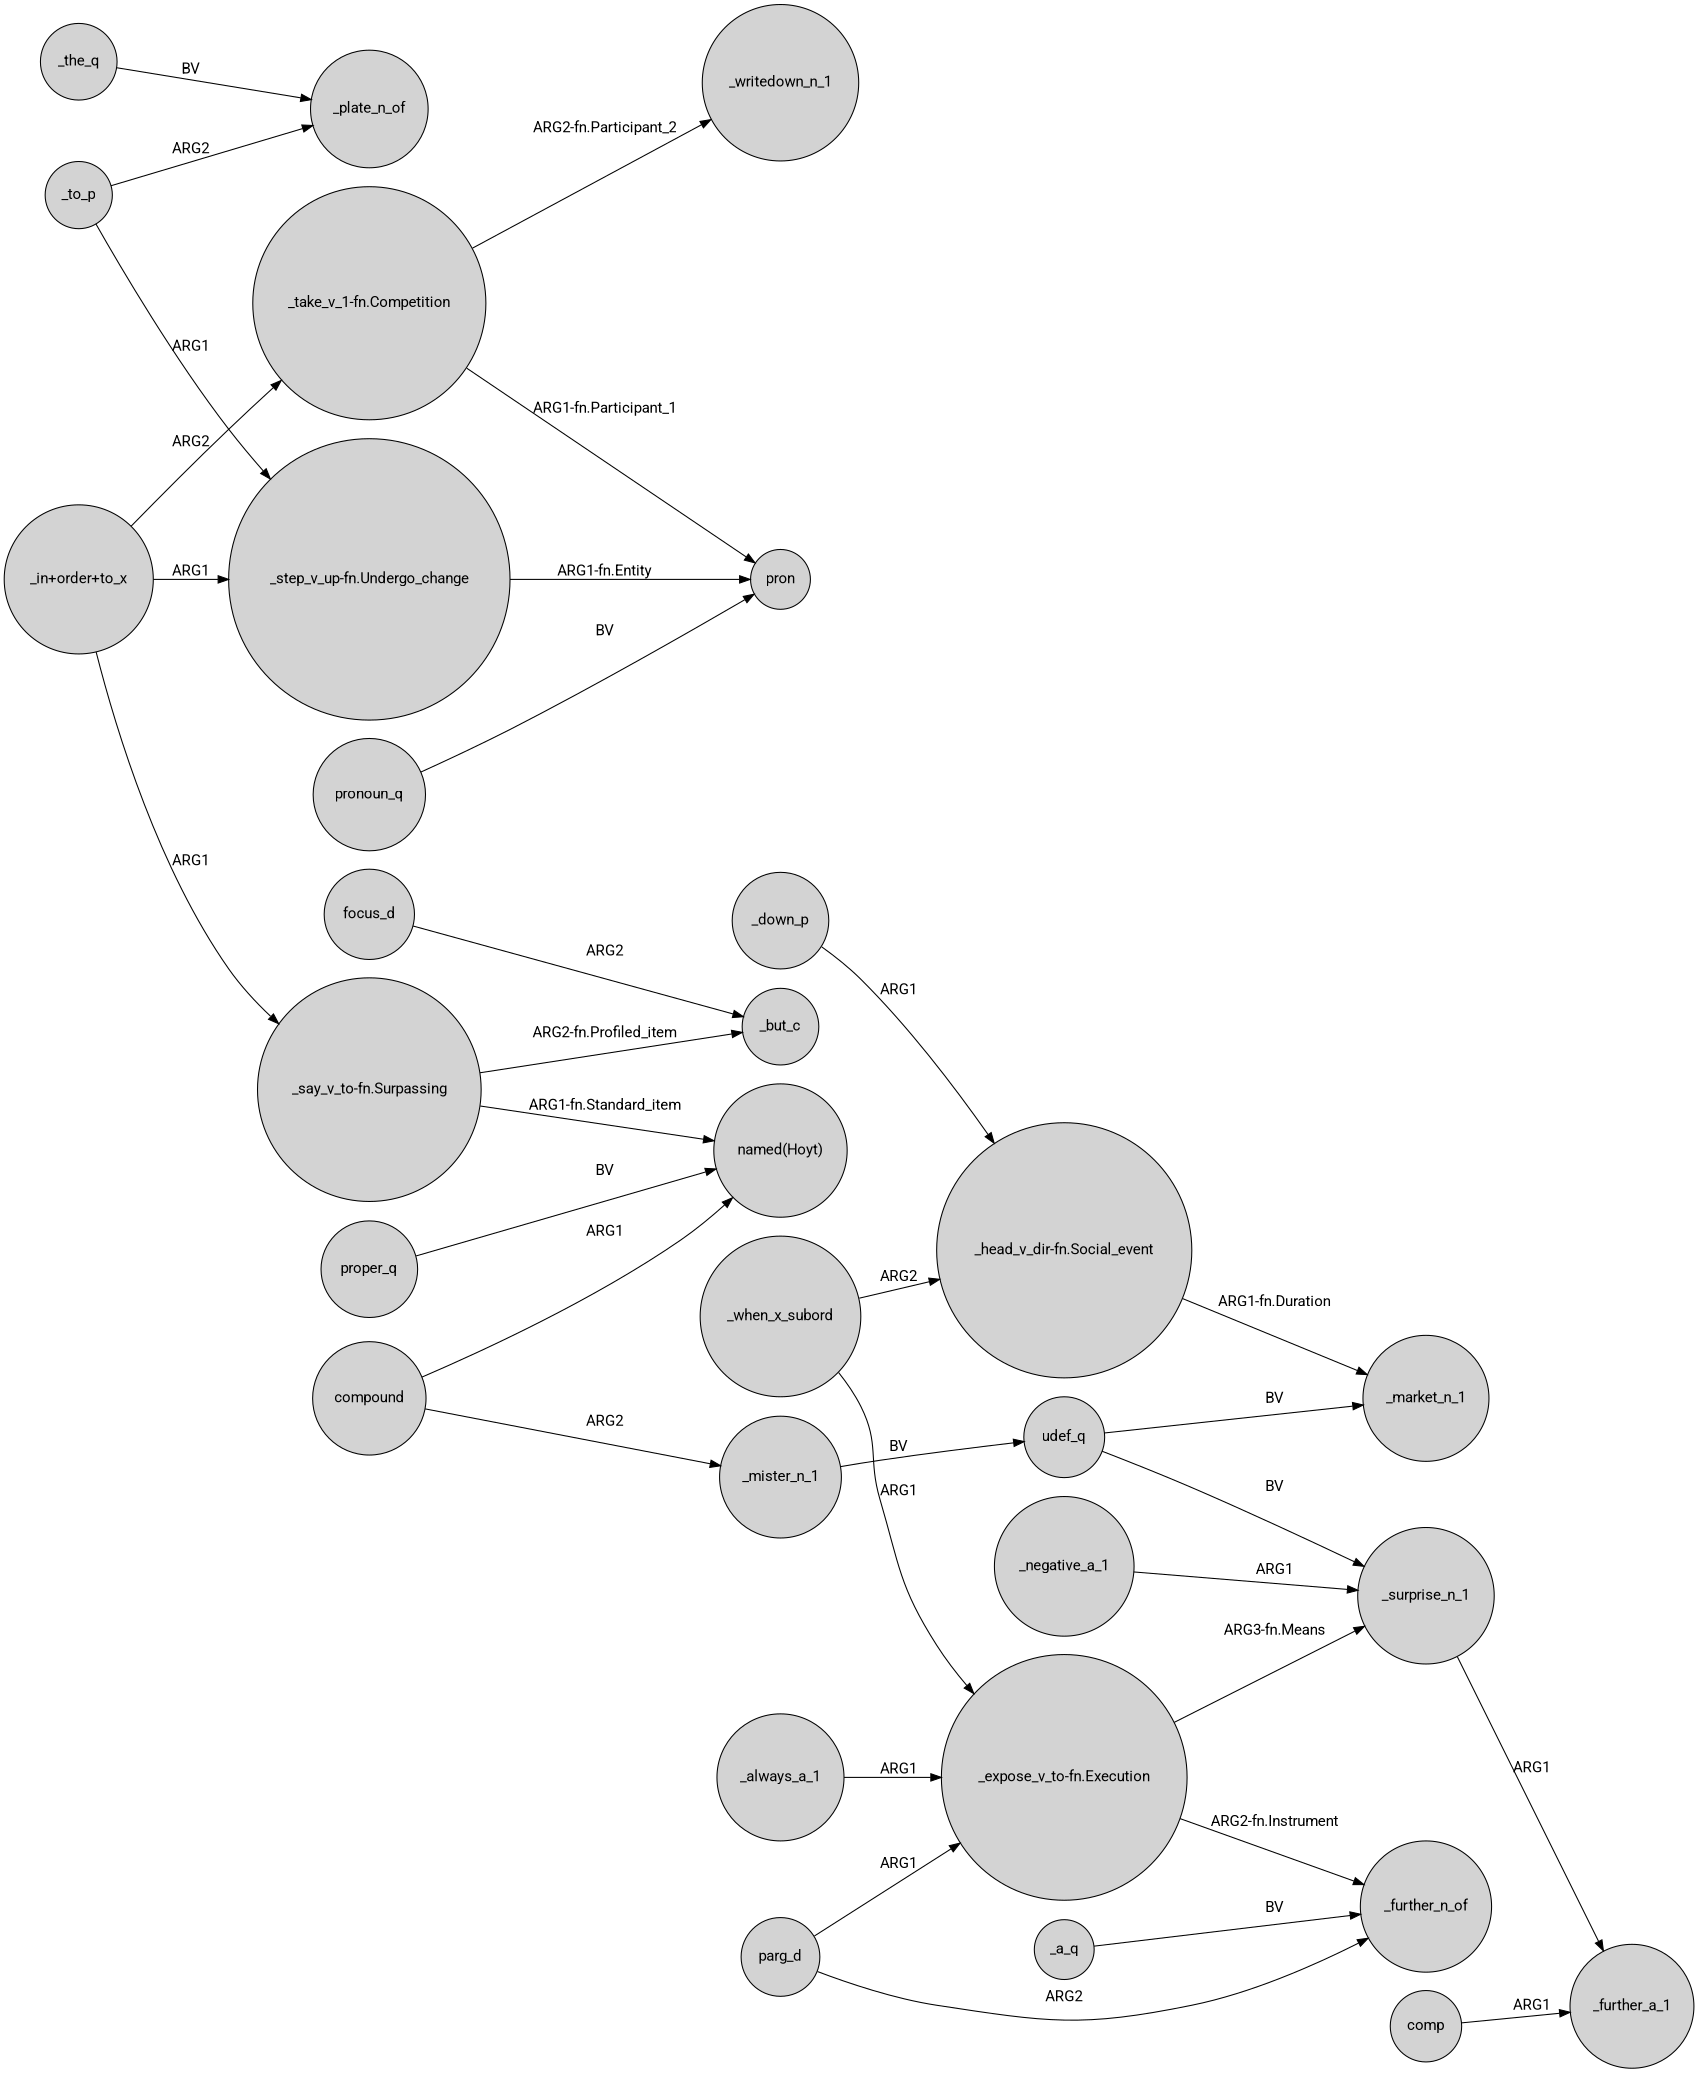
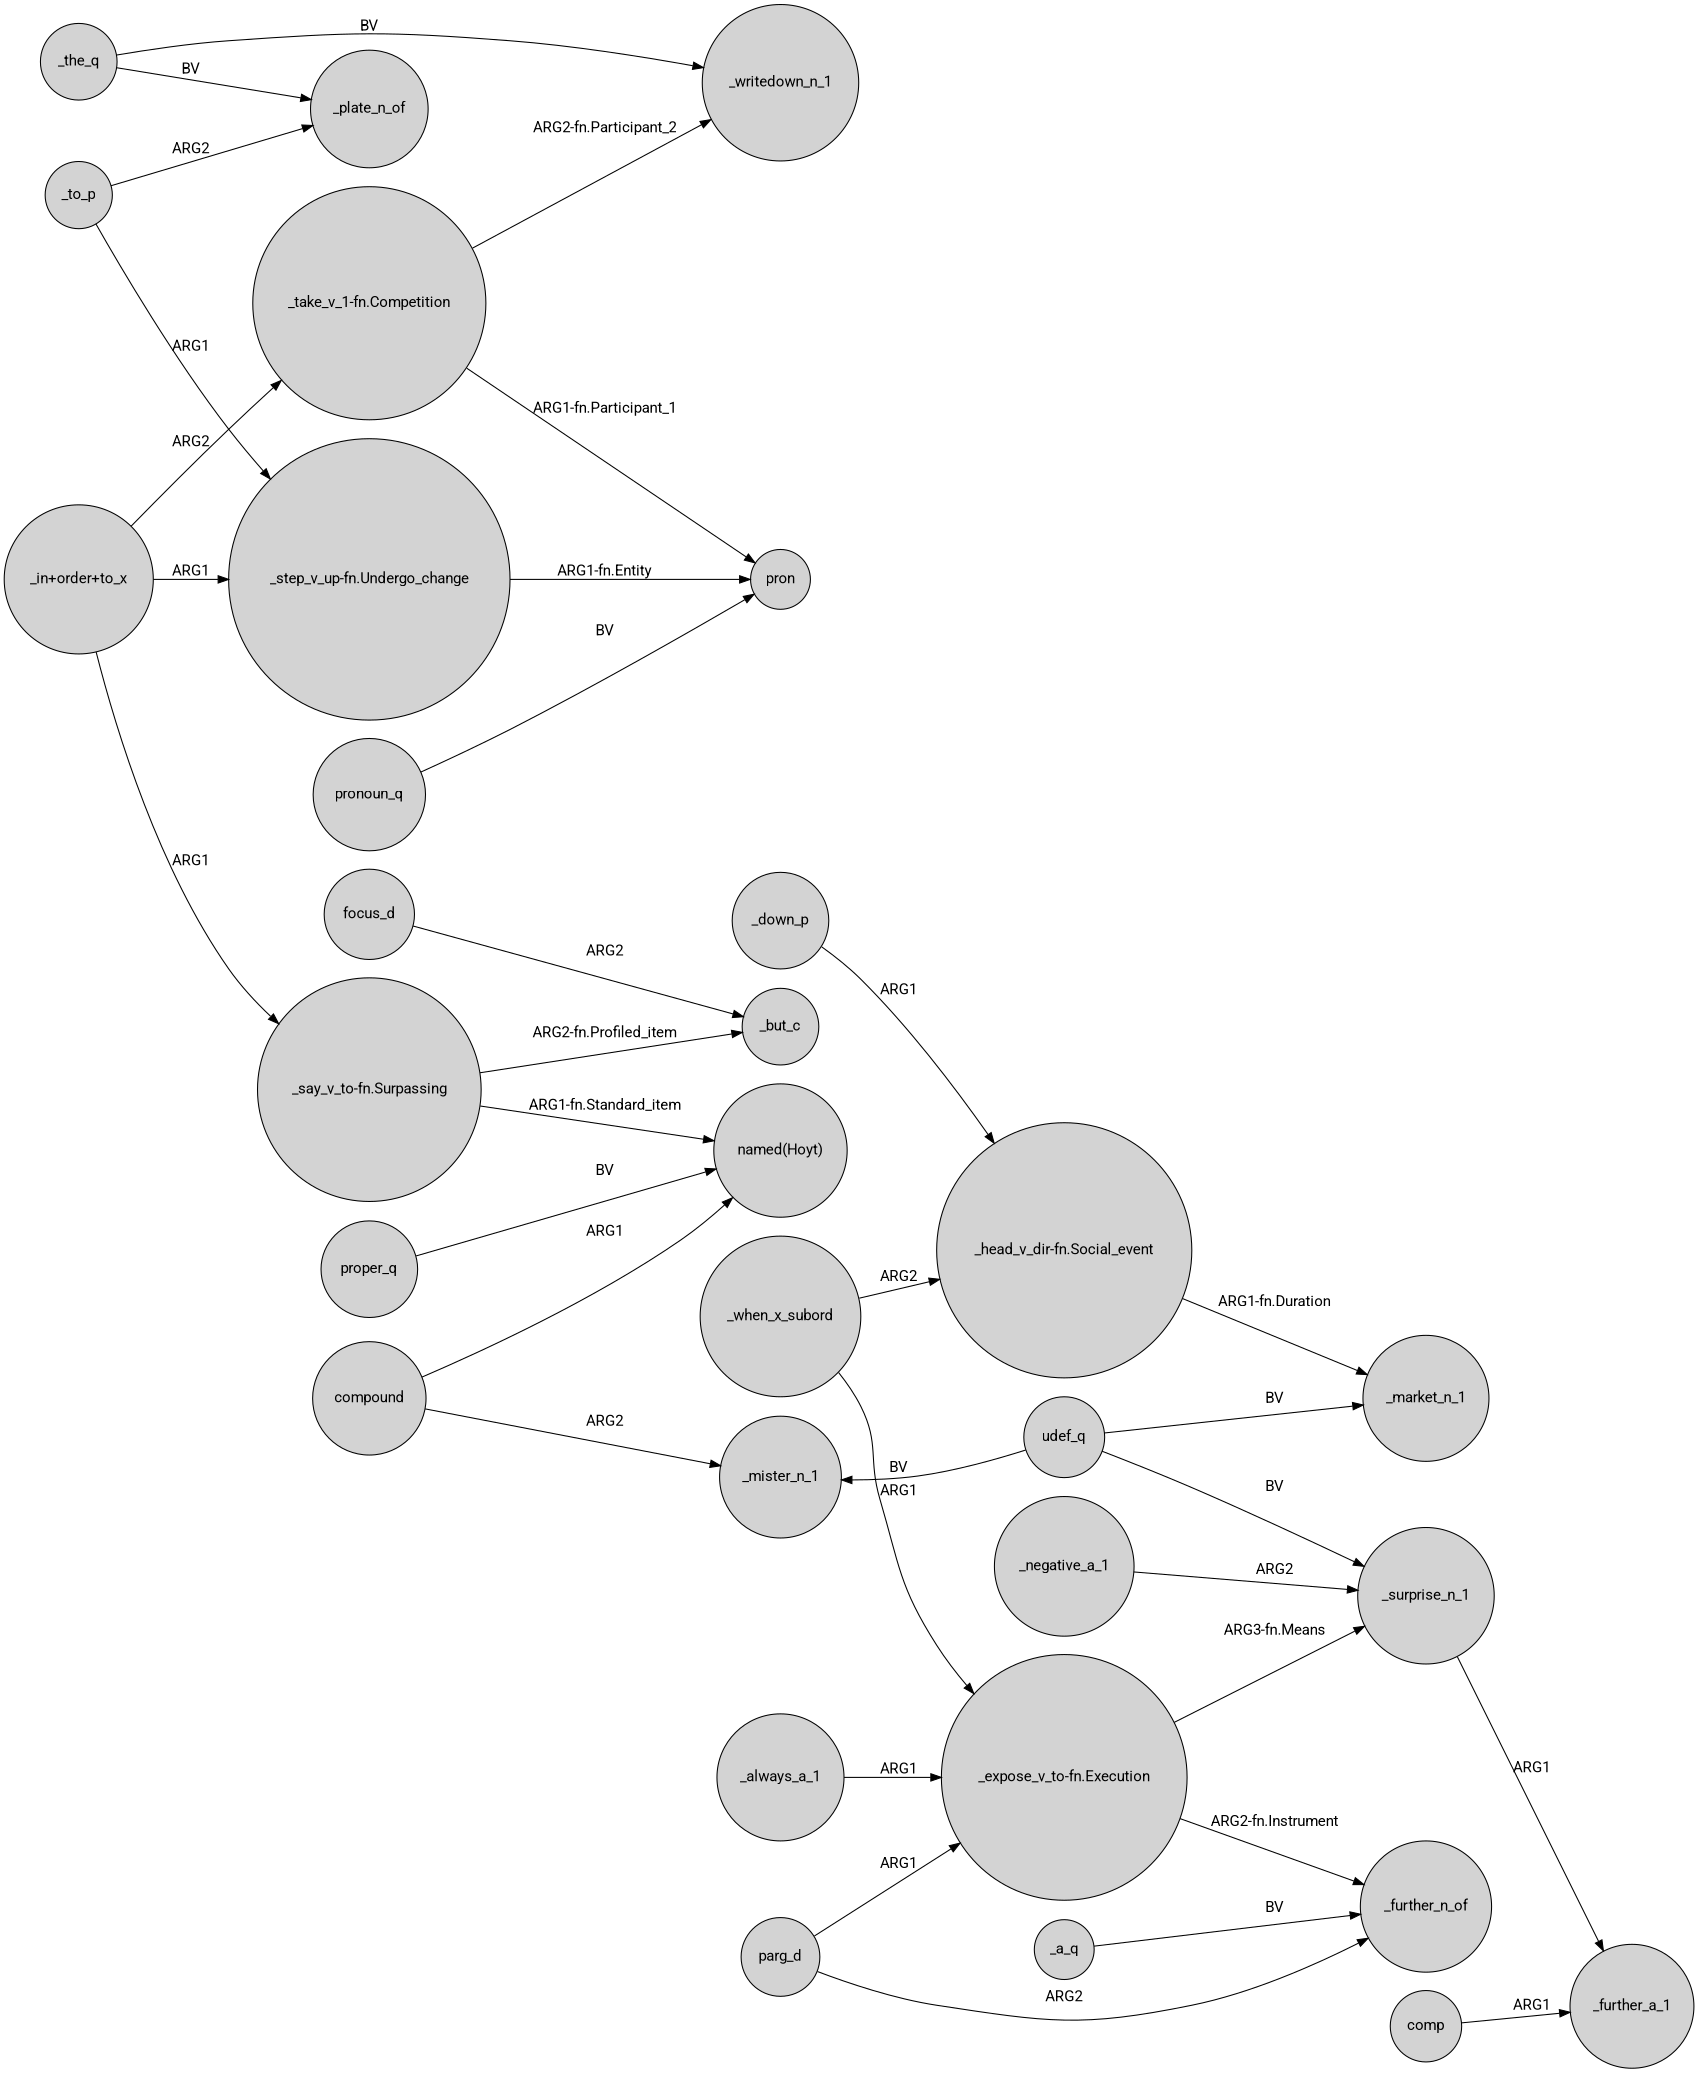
edge "_the_q" -> "_writedown_n_1": added, label "BV"
edge "_mister_n_1" -> "udef_q": reversed
edge "_negative_a_1" -> "_surprise_n_1": label "ARG1" -> "ARG2"
